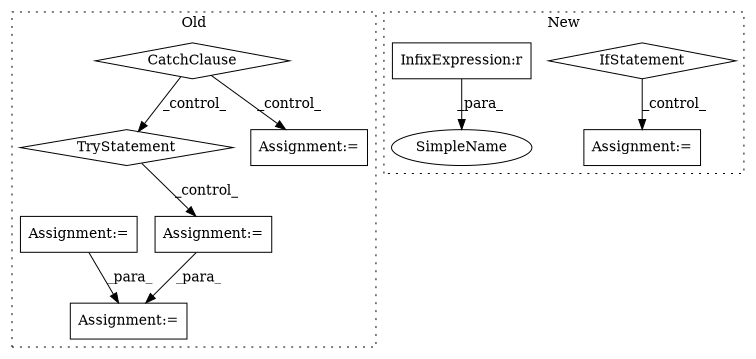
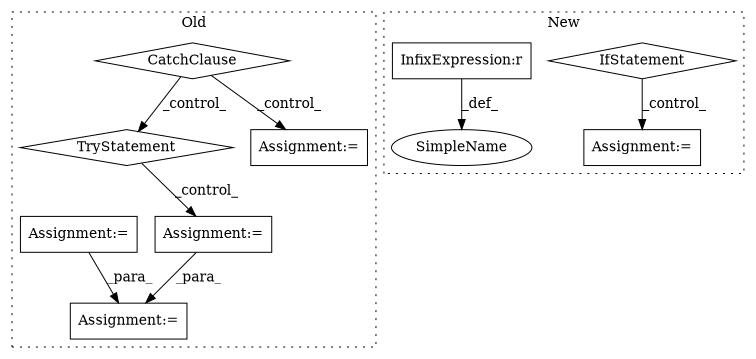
edge "InfixExpression:r" -> "SimpleName": label "_para_" -> "_def_"
